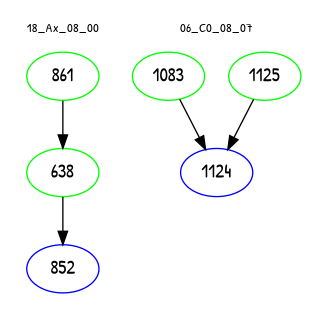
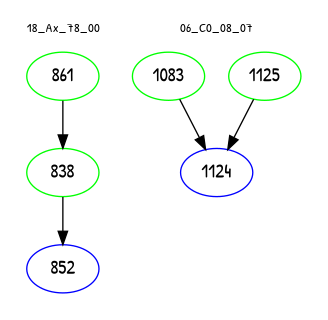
cluster "18_Ax_08_00": label "18_Ax_08_00" -> "18_Ax_78_00"
node "638": label "638" -> "838"
